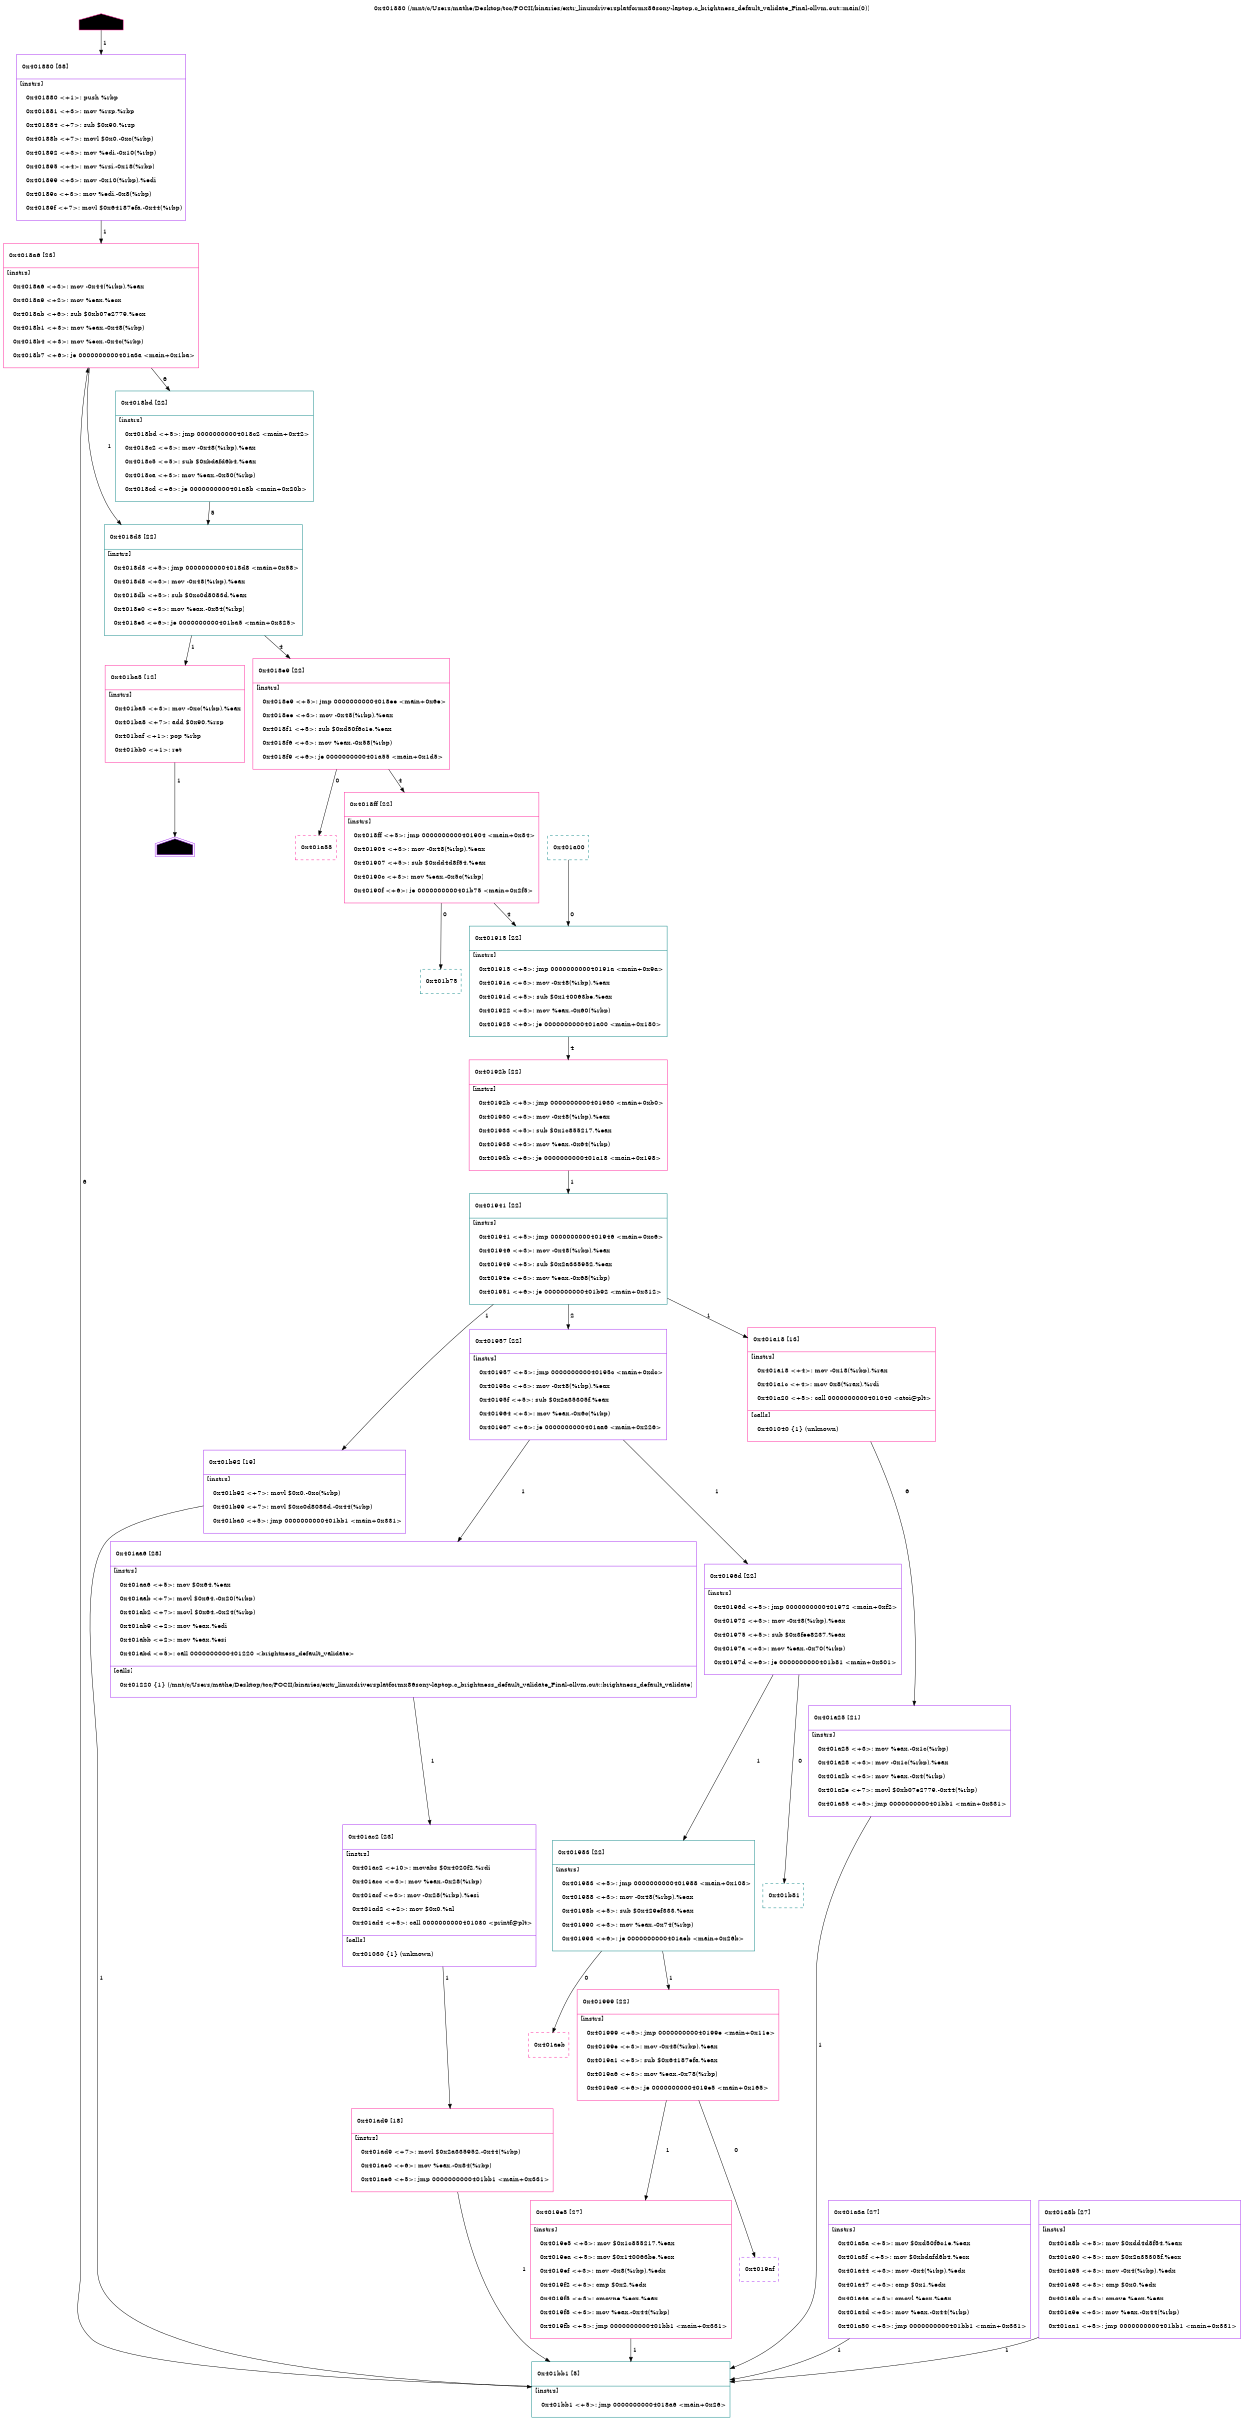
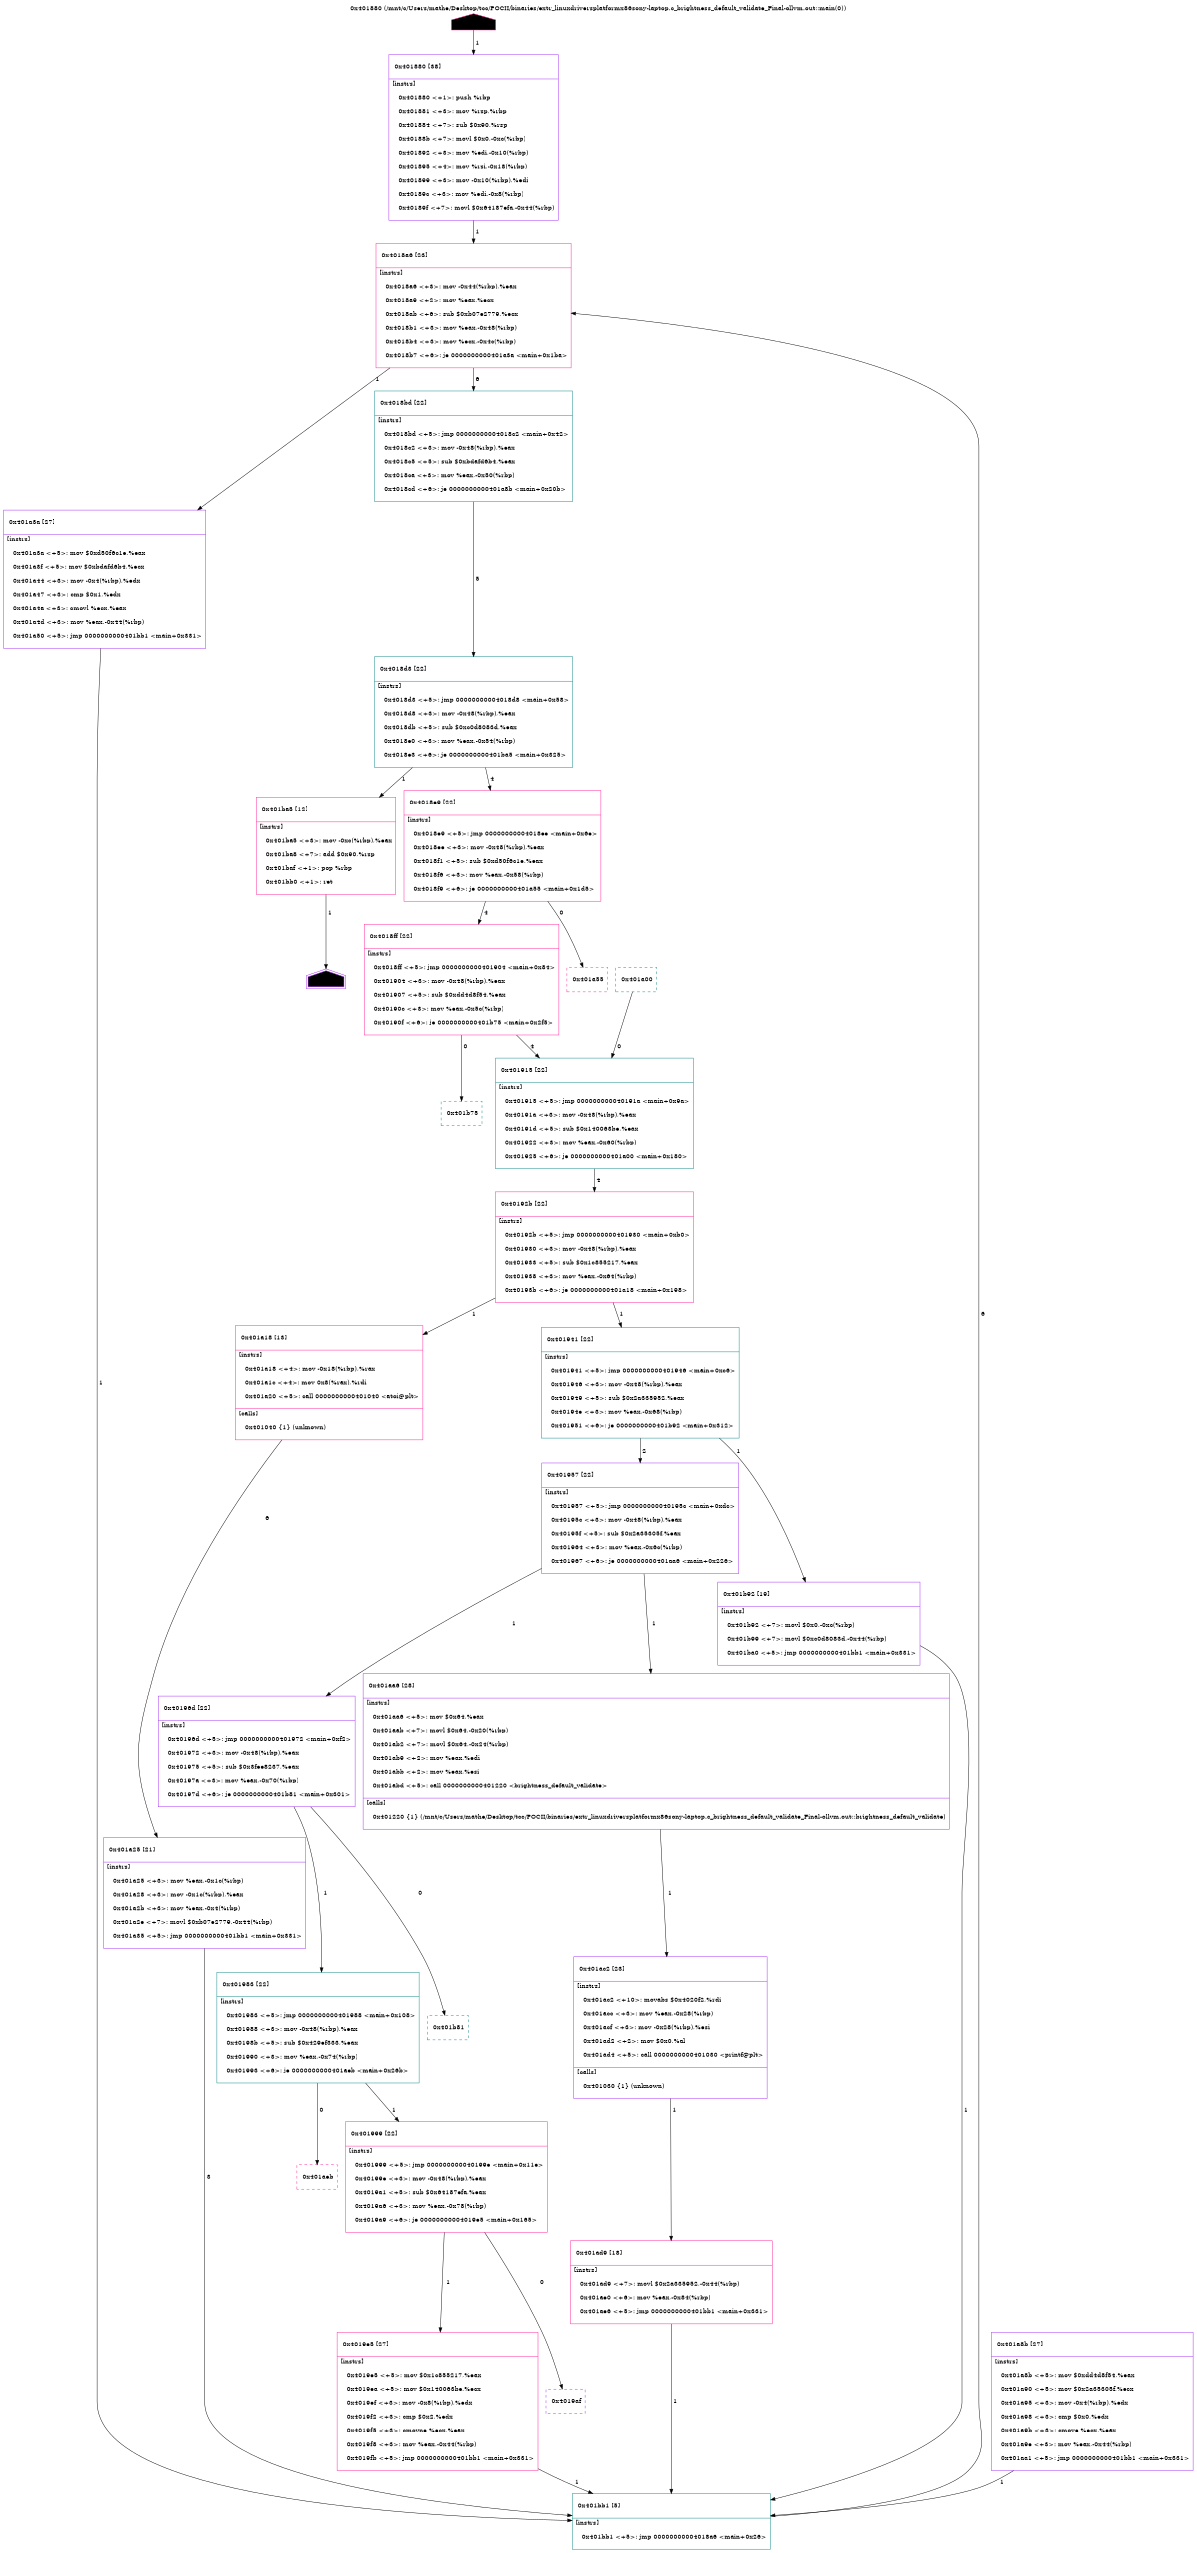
edge "0x4018a6 [23]" -> "0x4018d3 [22]": now "0x4018a6 [23]" -> "0x401a3a [27]"
edge "0x401941 [22]" -> "0x401a18 [13]": now "0x40192b [22]" -> "0x401a18 [13]"
edge "0x401a25 [21]" -> "0x401bb1 [5]": label " 1" -> " 3"
